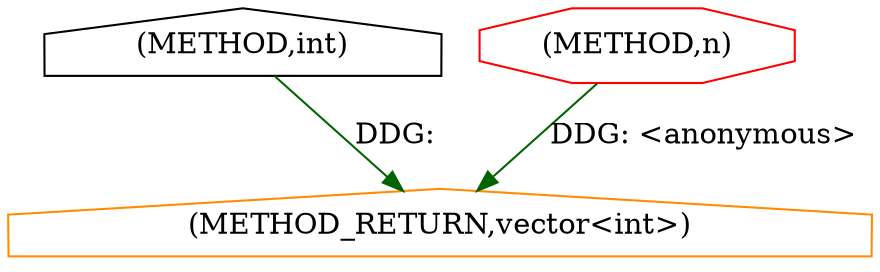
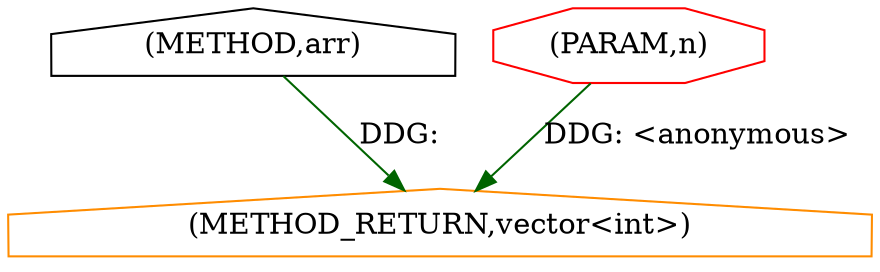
node "(METHOD,int)": label "(METHOD,int)" -> "(METHOD,arr)"
node "(METHOD,n)": label "(METHOD,n)" -> "(PARAM,n)"
